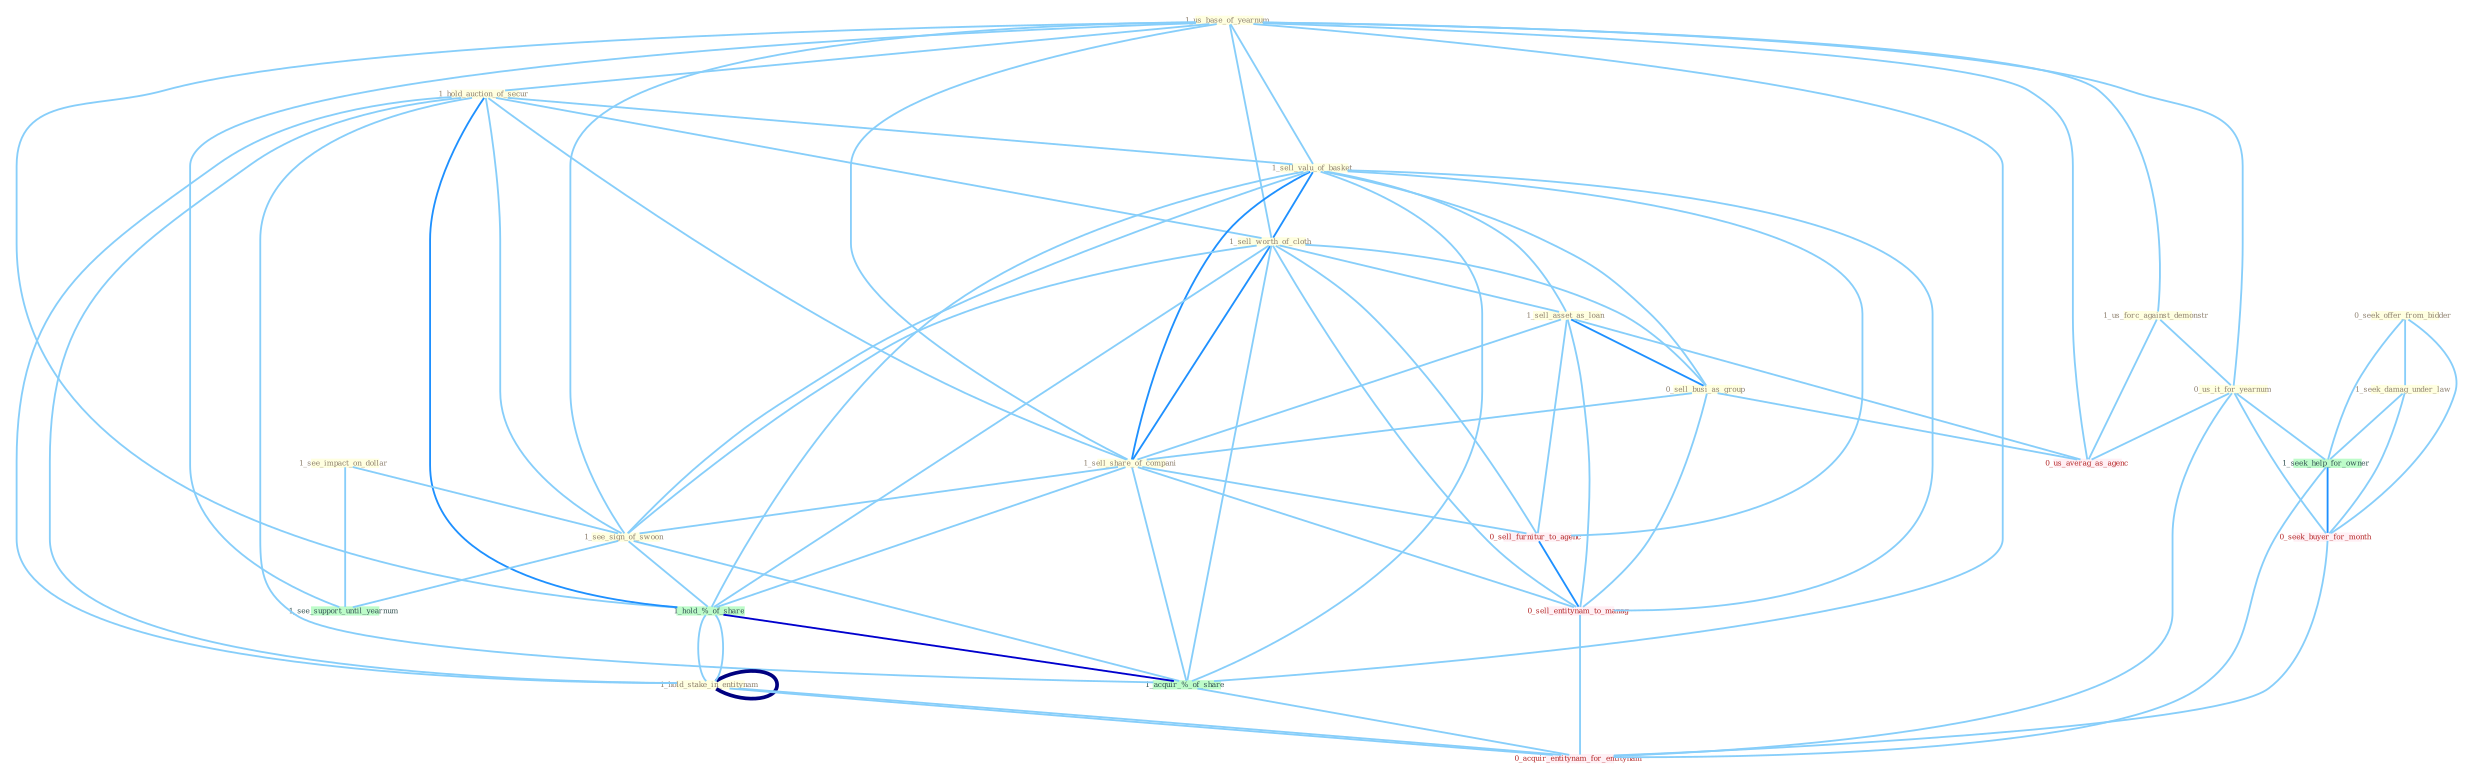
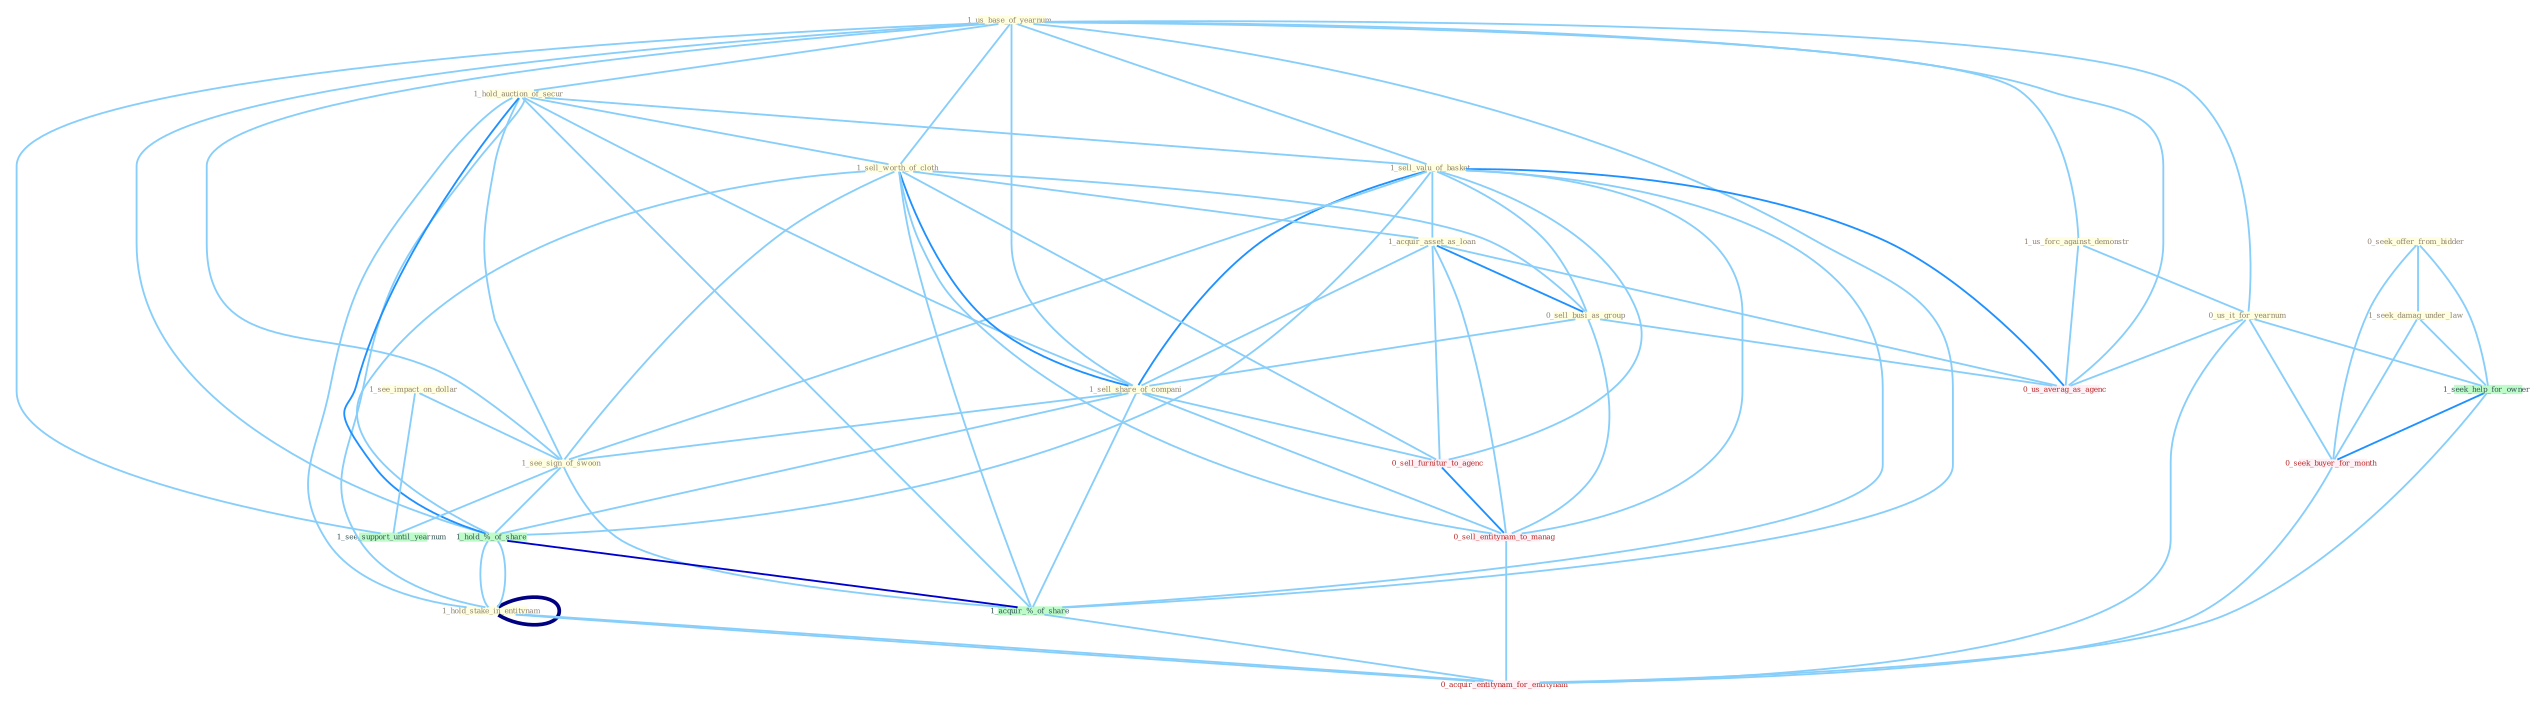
edge "1_sell_valu_of_basket" -- "1_sell_worth_of_cloth": now "1_sell_valu_of_basket" -- "0_us_averag_as_agenc"
node "1_sell_asset_as_loan": label "1_sell_asset_as_loan" -> "1_acquir_asset_as_loan"
